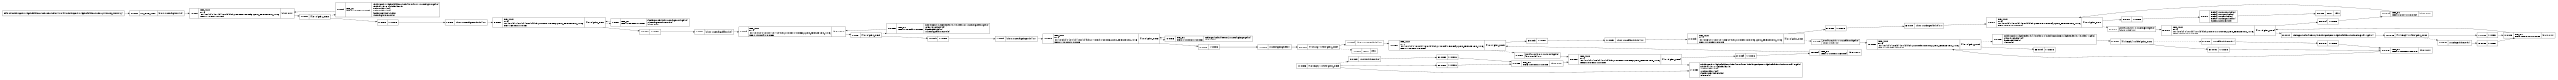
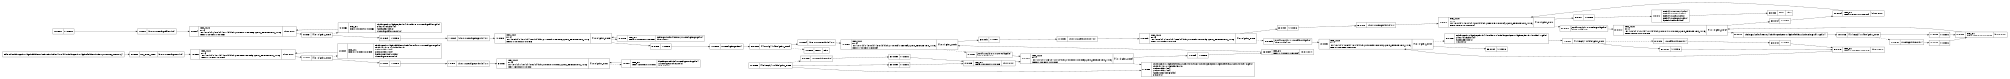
edge "5: 0x0032" -> "47: 0x0047": removed
